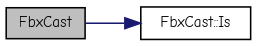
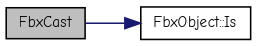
node "FbxCast::Is": label "FbxCast::Is" -> "FbxObject::Is"
